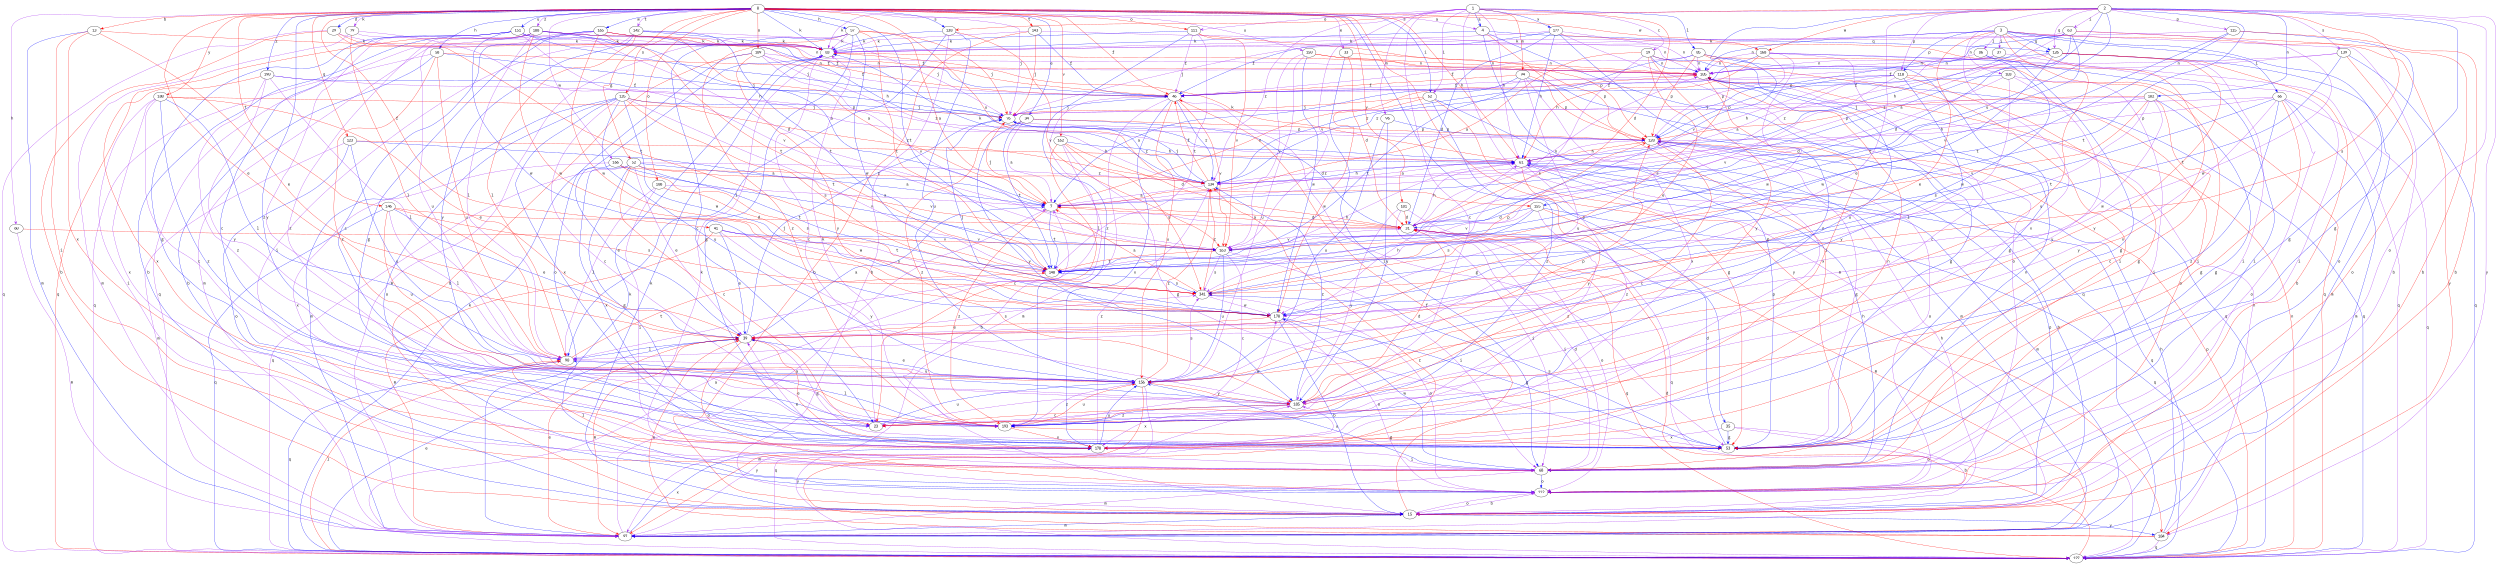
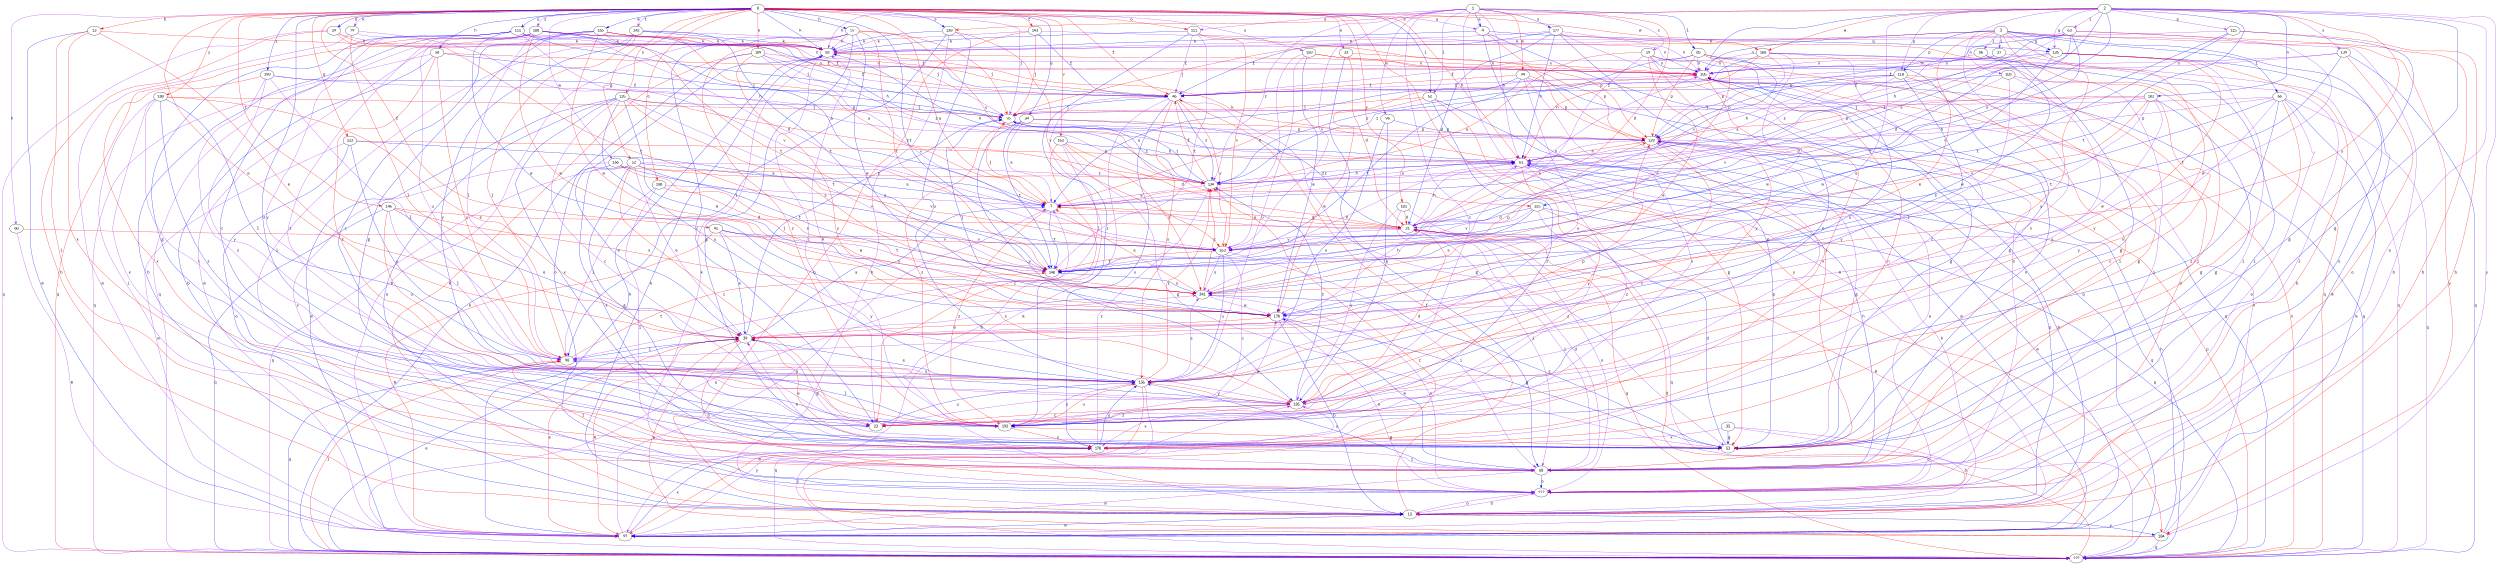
edge "0" -> "35": removed, label "e"
edge "3" -> "76": color purple -> red
